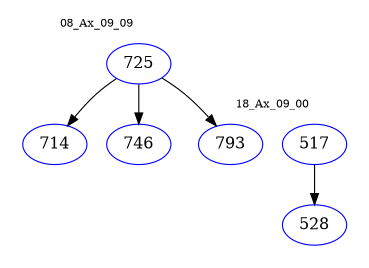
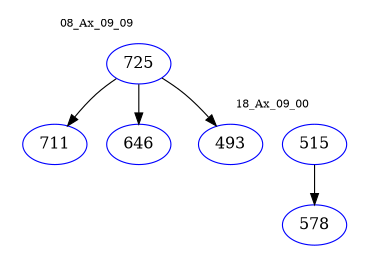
node "714": label "714" -> "711"
node "746": label "746" -> "646"
node "793": label "793" -> "493"
node "517": label "517" -> "515"
node "528": label "528" -> "578"
